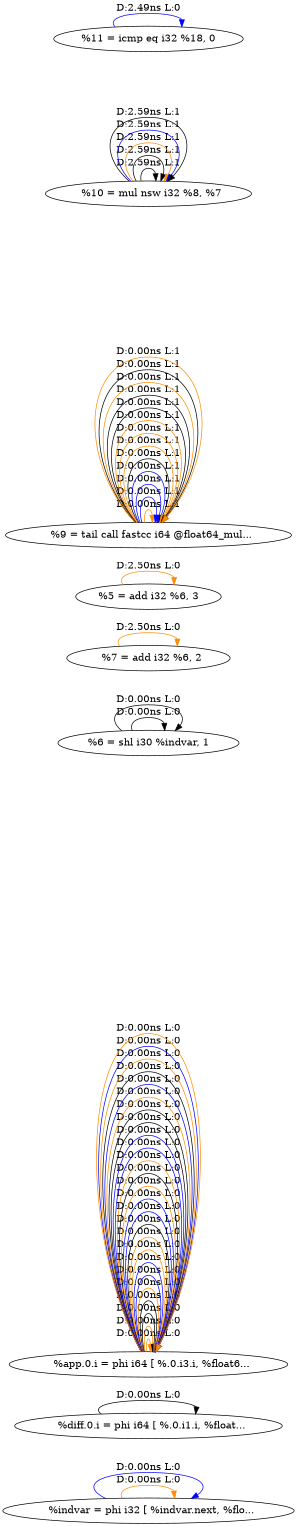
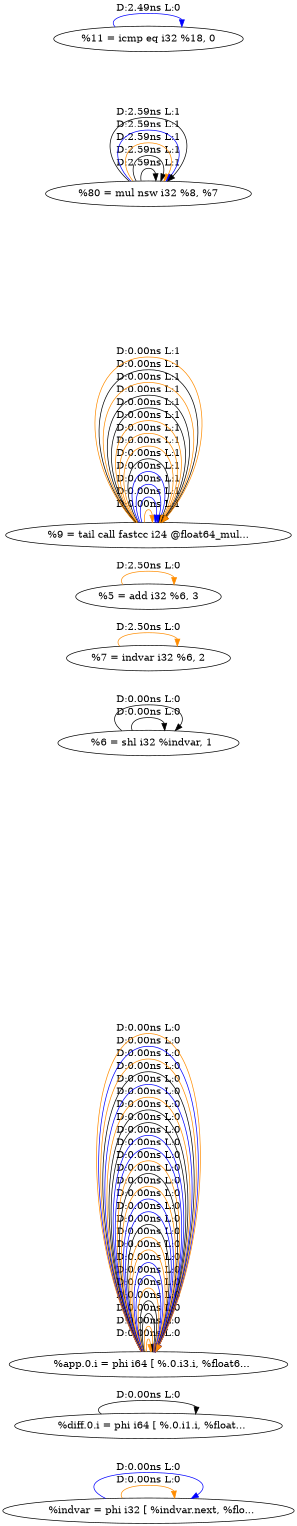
node "%10 = mul nsw i32 %8, %7": label "%10 = mul nsw i32 %8, %7" -> "%80 = mul nsw i32 %8, %7"
node "%9 = tail call fastcc i64 @float64_mul...": label "%9 = tail call fastcc i64 @float64_mul..." -> "%9 = tail call fastcc i24 @float64_mul..."
node "%7 = add i32 %6, 2": label "%7 = add i32 %6, 2" -> "%7 = indvar i32 %6, 2"
node "%6 = shl i30 %indvar, 1": label "%6 = shl i30 %indvar, 1" -> "%6 = shl i32 %indvar, 1"
